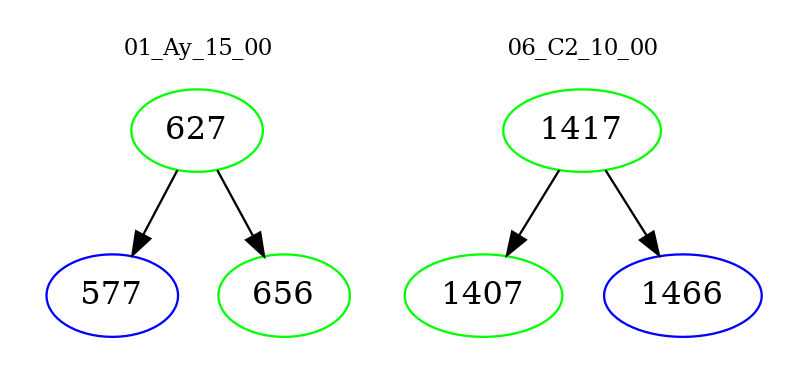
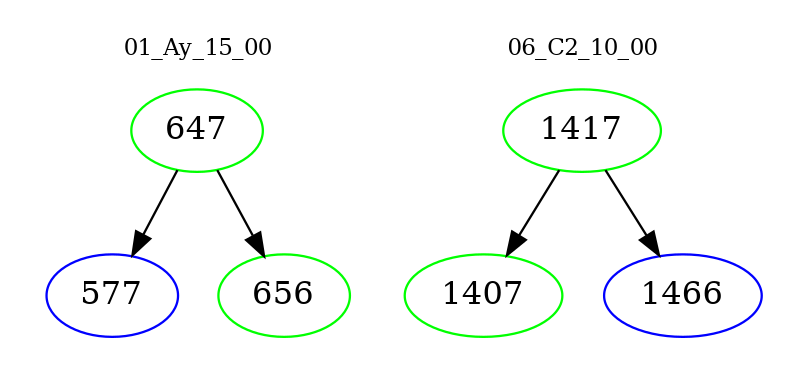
node "627": label "627" -> "647"
